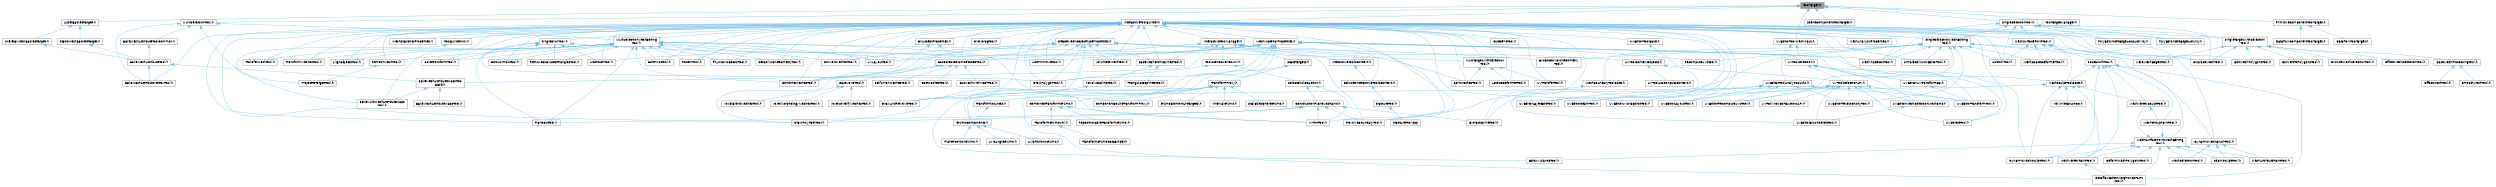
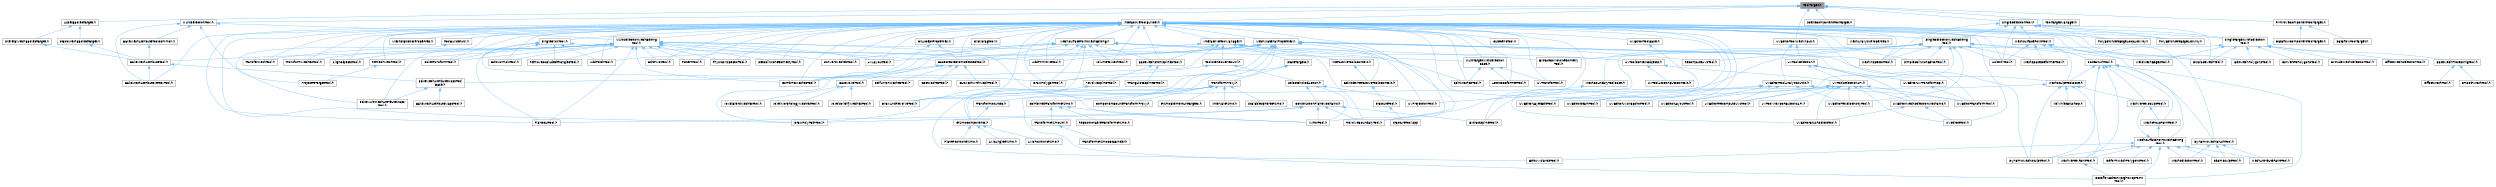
node "CreateMeshObjectTypeProperties.h": label "CreateMeshObjectTypeProperties.h" -> "MeshSurfacePointMeshEditing.h"
edge "BakeMeshAttributeTool.h" -> "MultiSelectionMeshEditing Tool.h": added
node "MultiTargetWithSelection Tool.h": label "MultiTargetWithSelection Tool.h" -> "MultiTargetWithSelection Base.h"
edge "UVSelectTool.h" -> "UVToolSelection.h": now "UVSelectTool.h" -> "UVEditorMeshSelectionMechanic.h"
node "UVProjectionTool.h": added
edge "MeshGroupPaintTool.h" -> "MeshSurfacePointMeshEditing Tool.h": reversed
